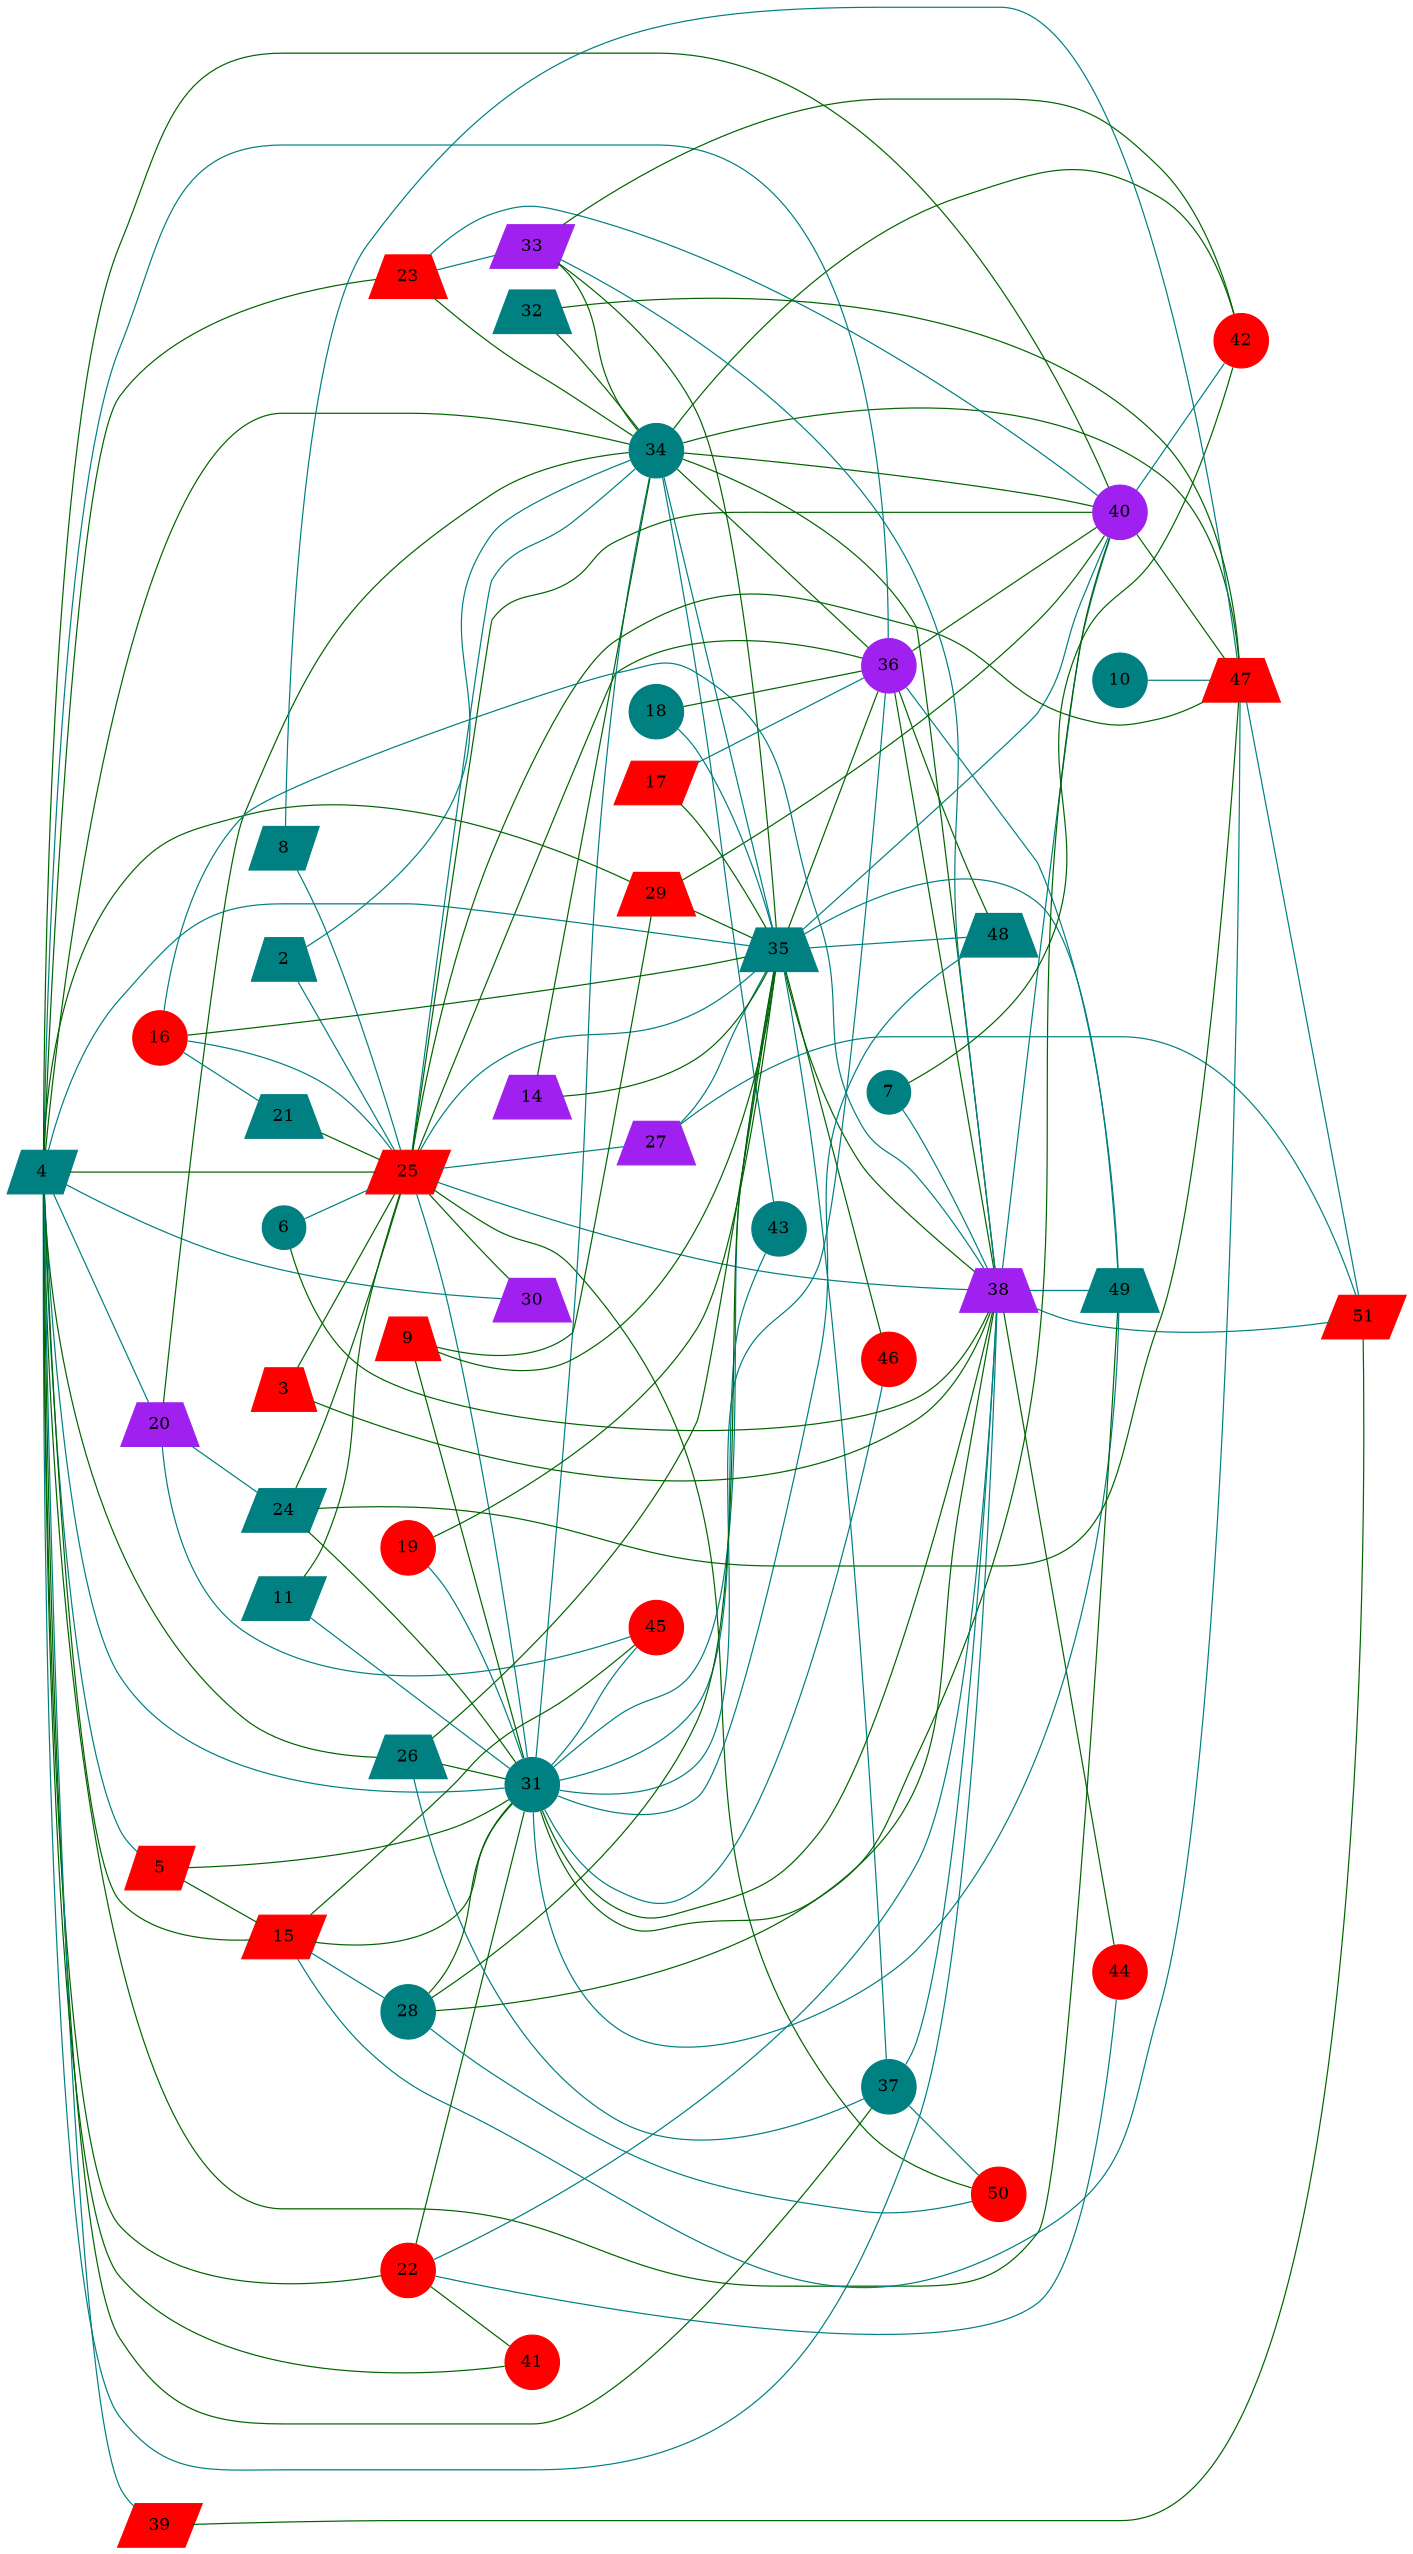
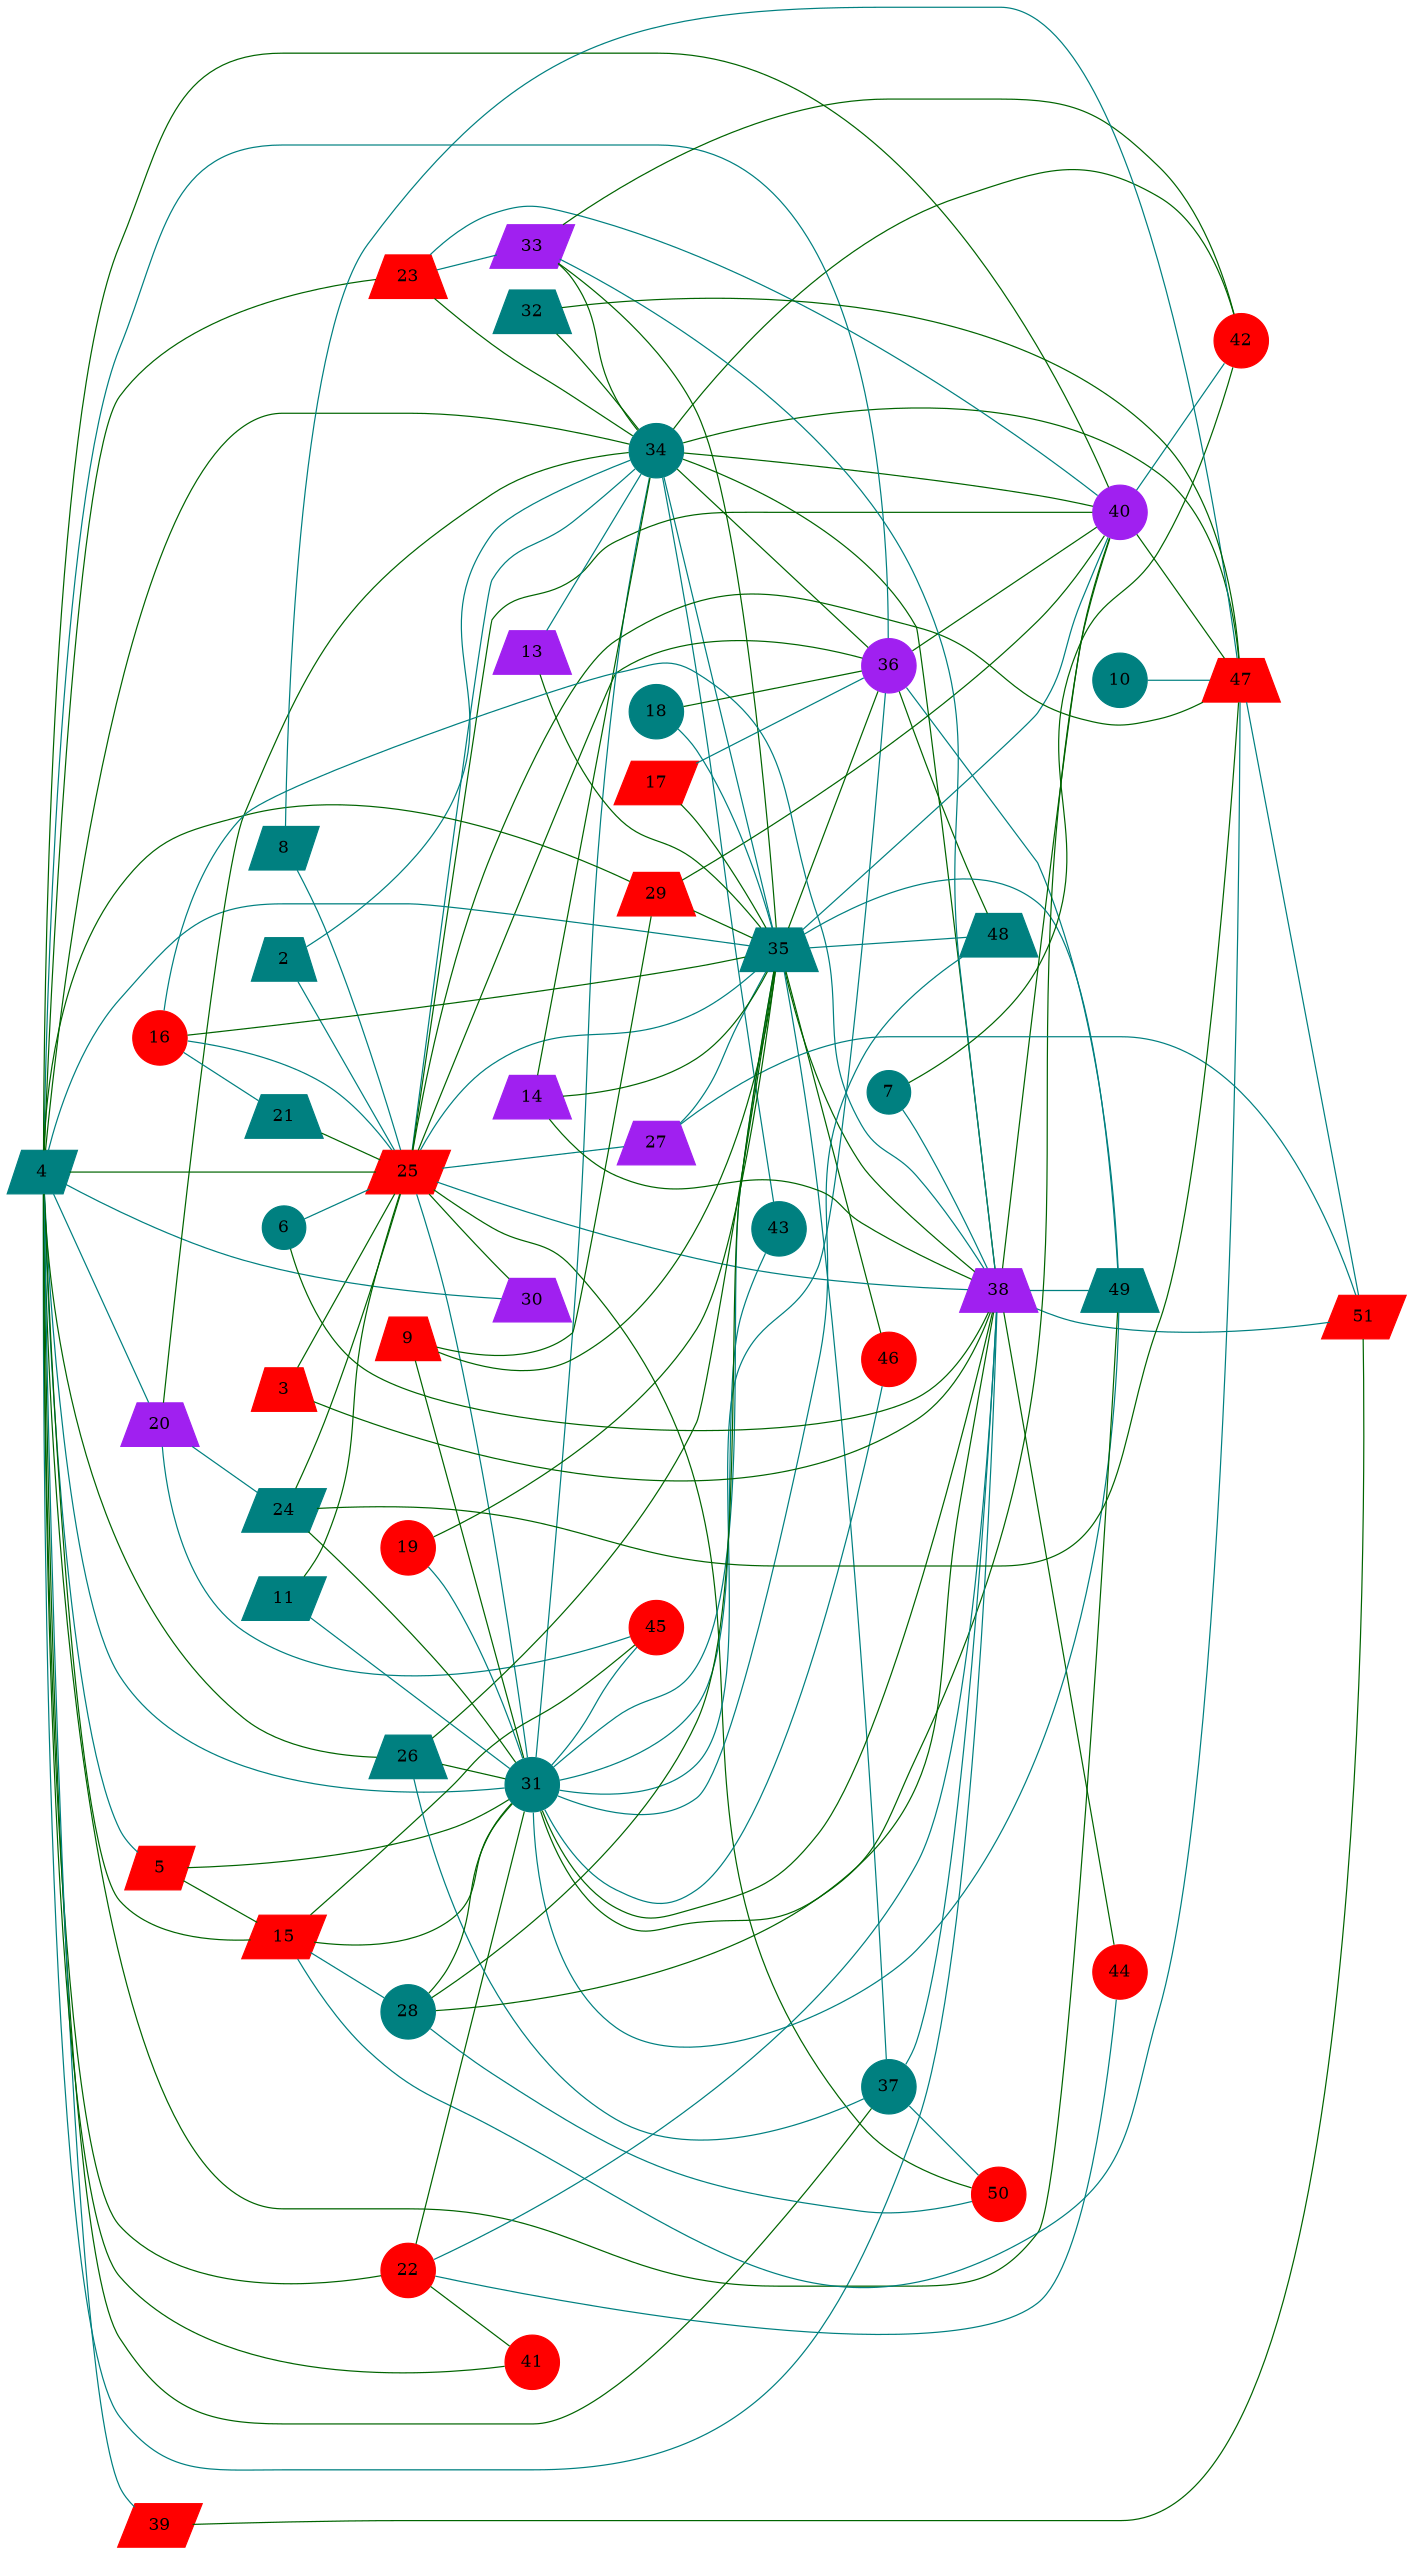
node "13": added
edge "40" -- "38": color teal -> darkgreen
edge "36" -- "38": now "14" -- "38"
